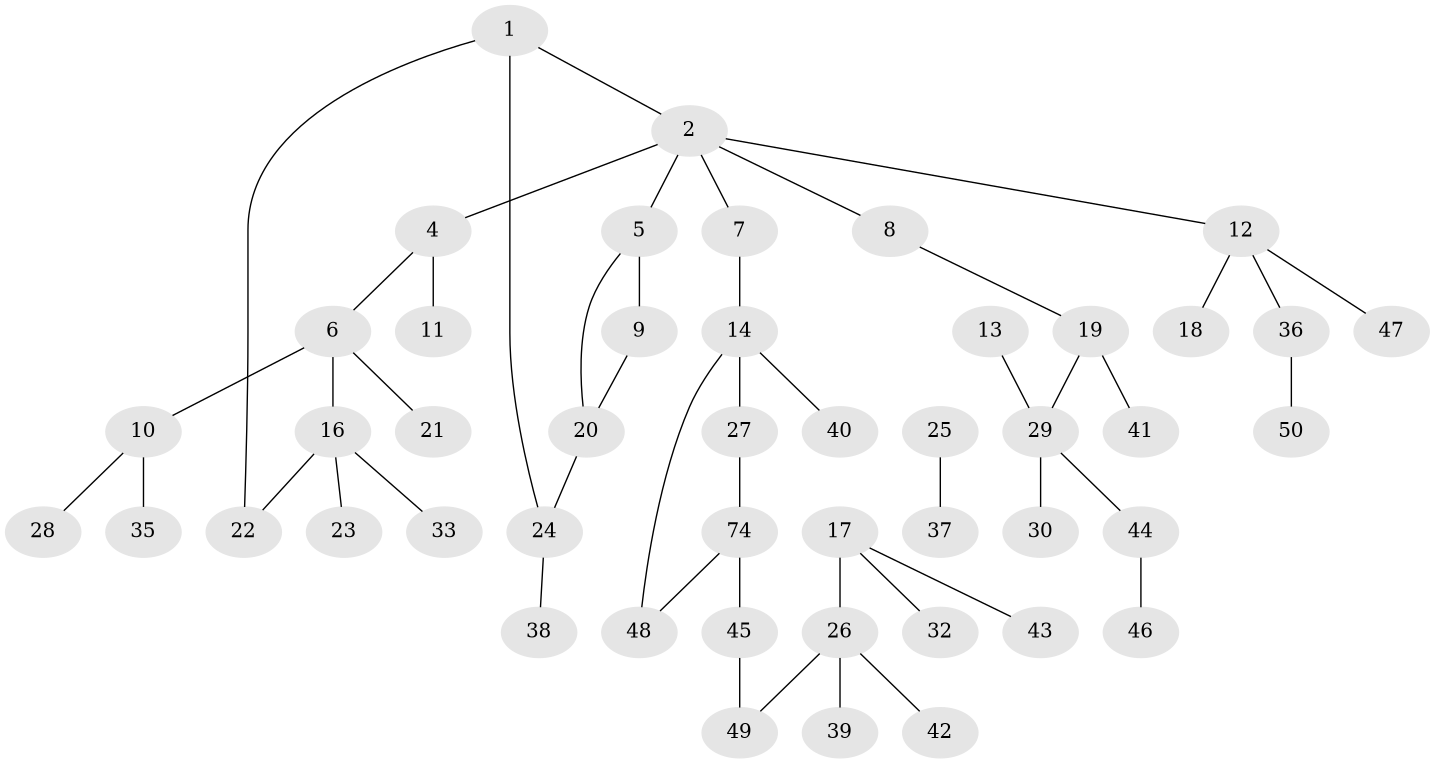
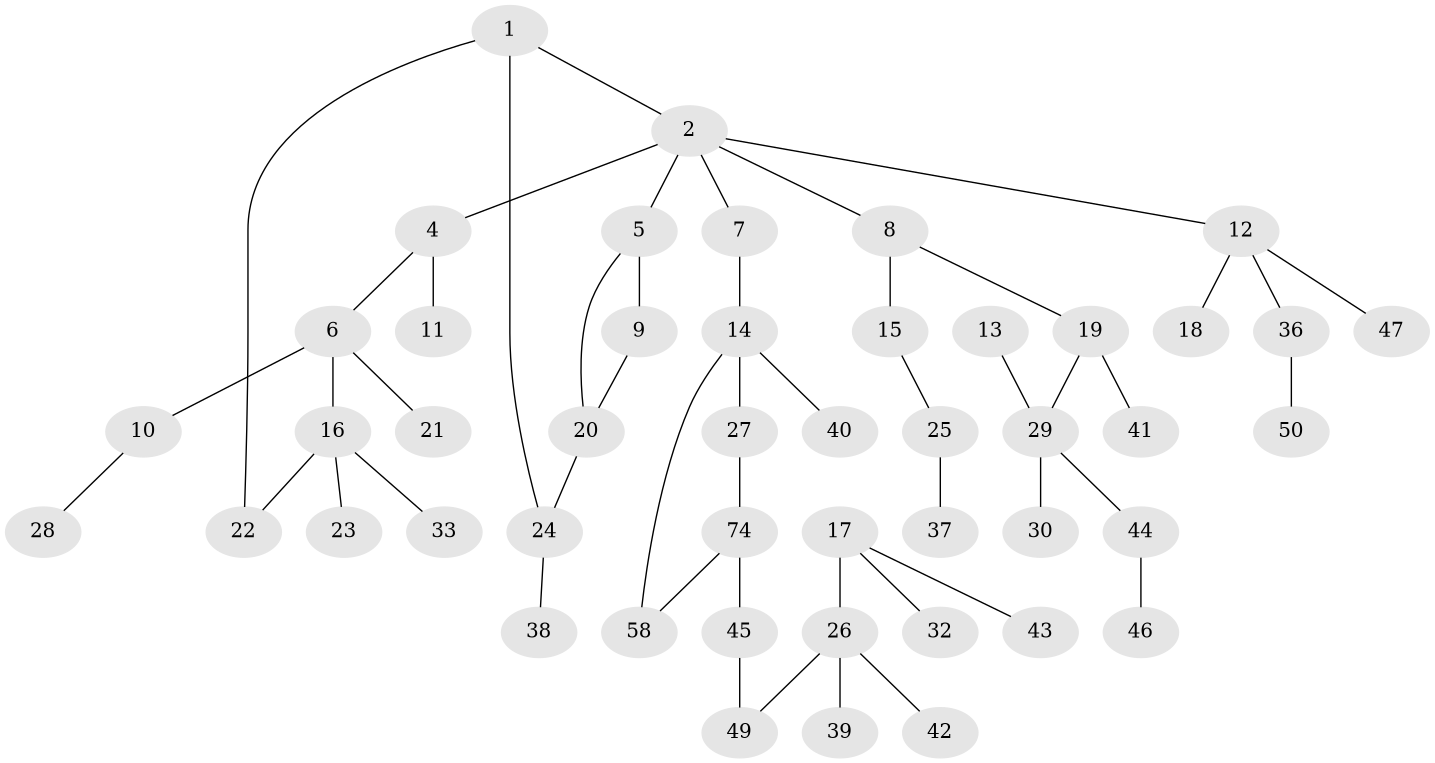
node "15": added
node "35": removed
node "48": label "48" -> "58"
